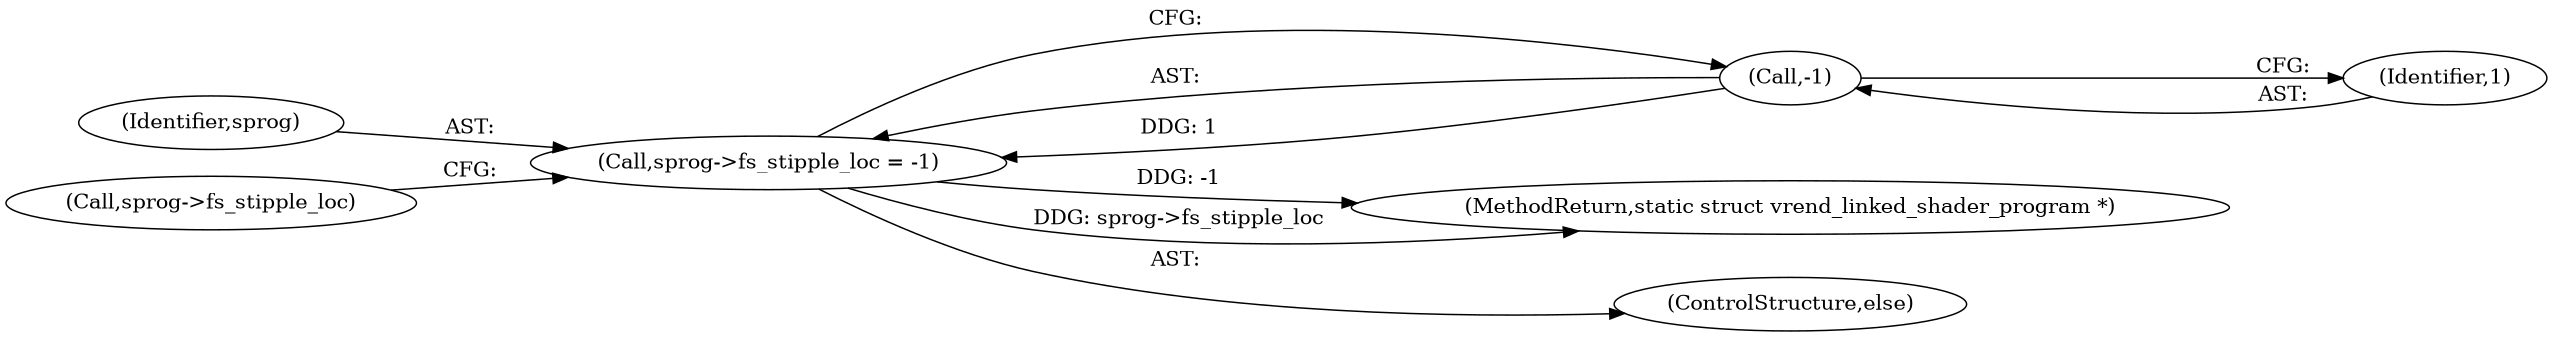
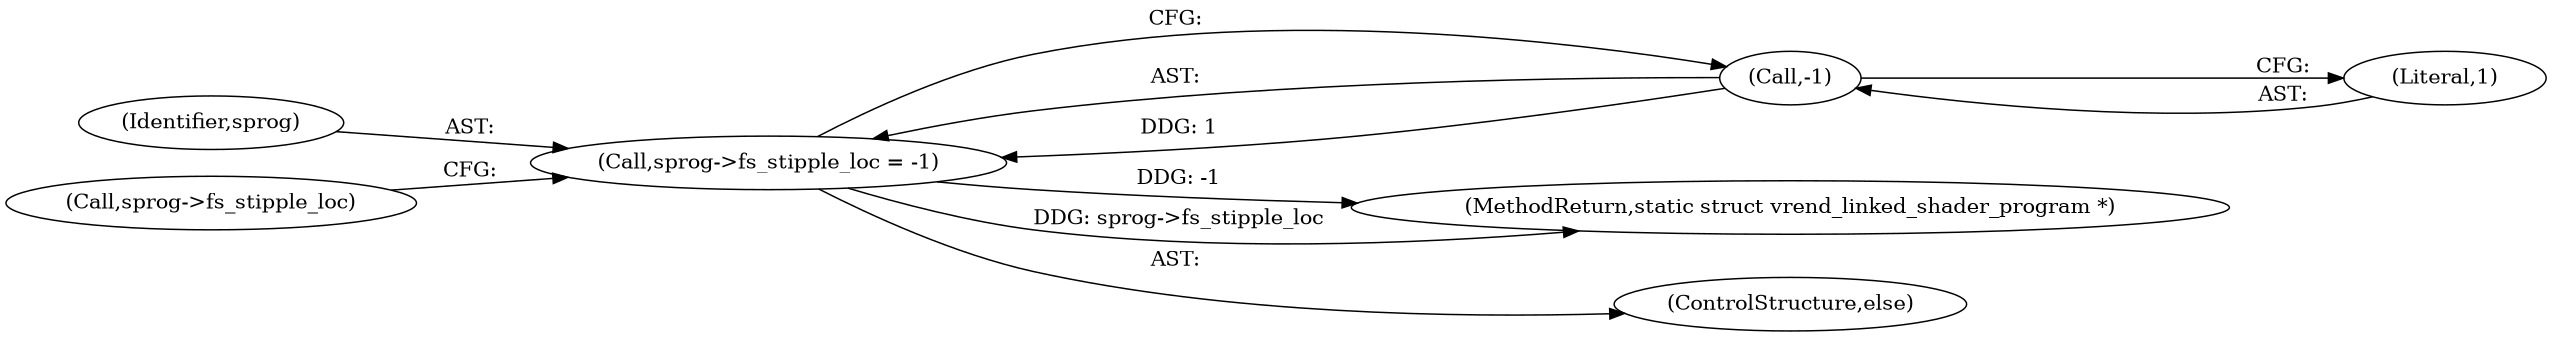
node "(Identifier,1)": label "(Identifier,1)" -> "(Literal,1)"
